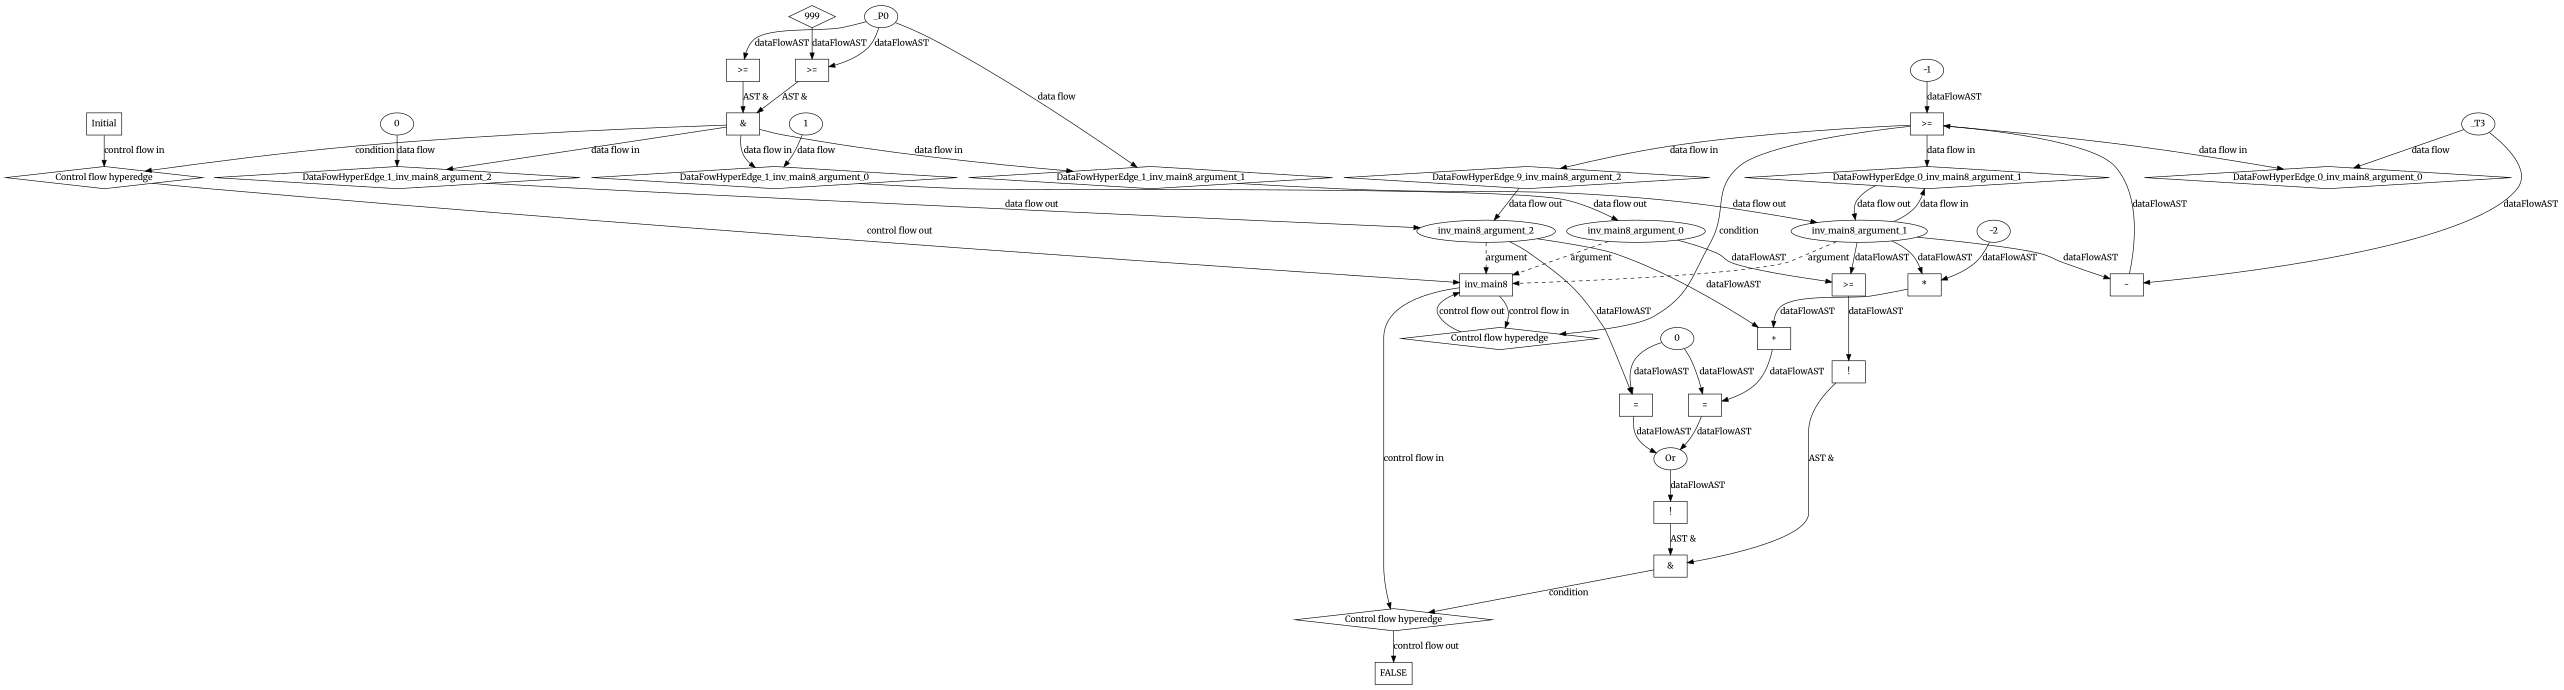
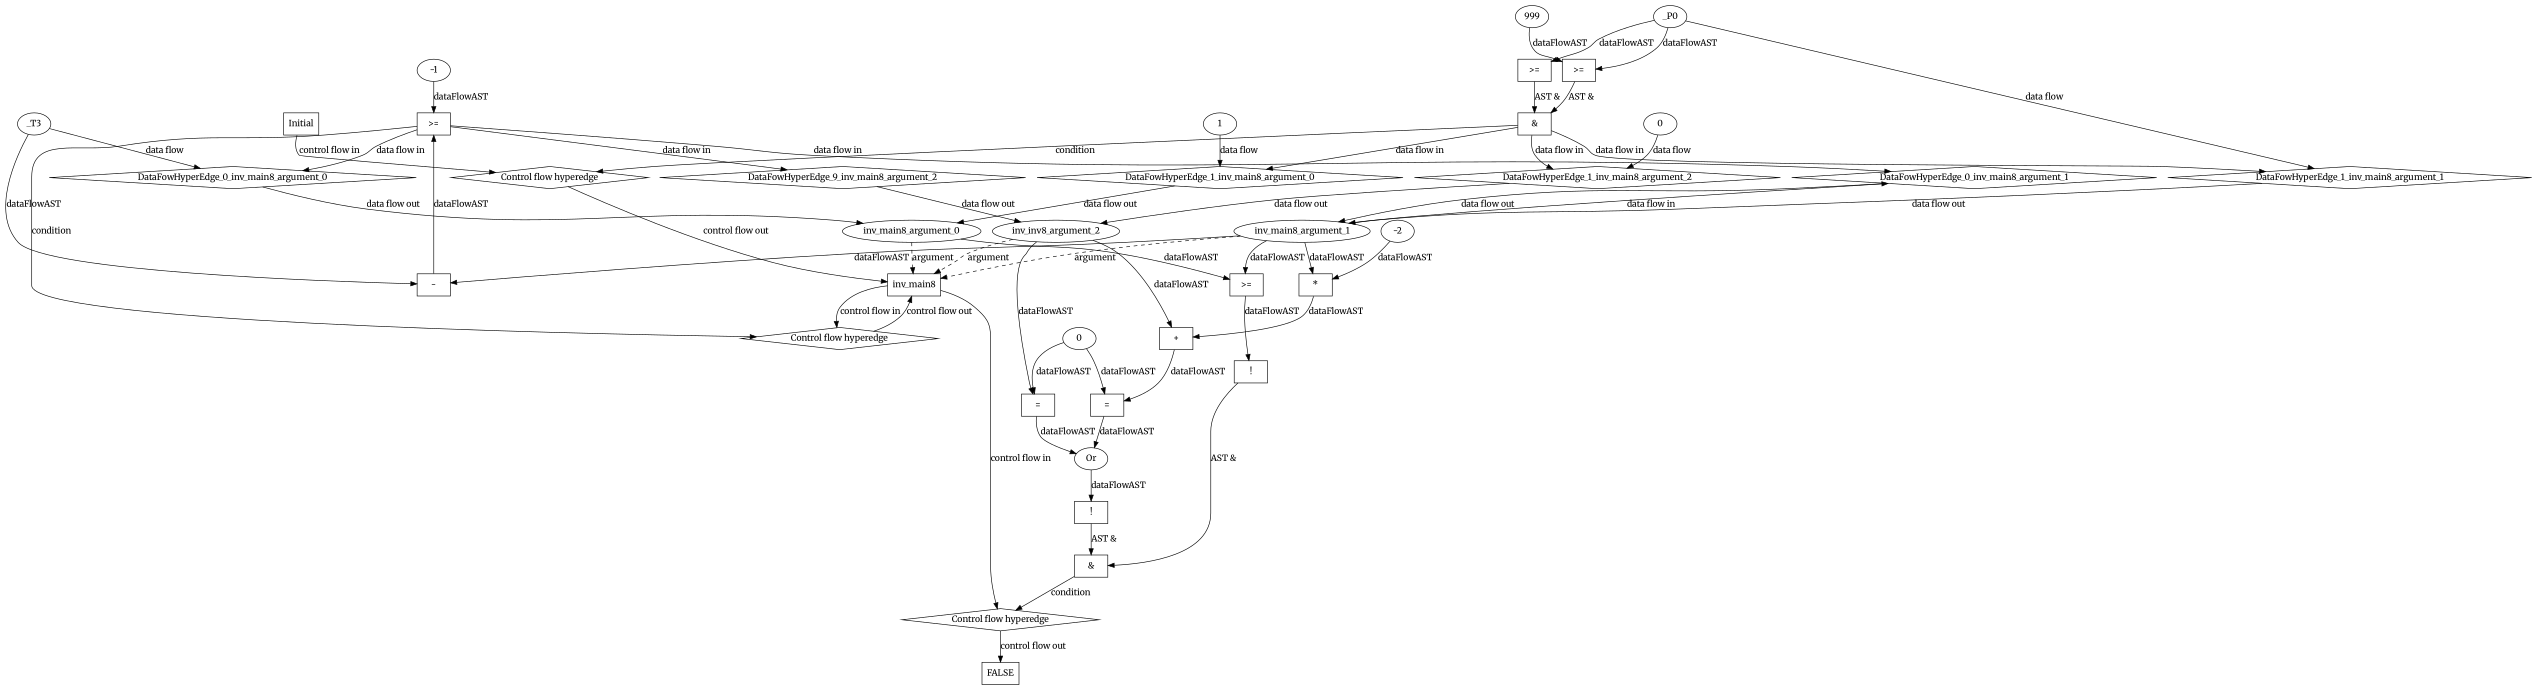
node "999": shape diamond -> ellipse
edge "DataFowHyperEdge_0_inv_main8_argument_0" -> "inv_main8_argument_0": added, label "data flow out"
node "inv_main8_argument_2": label "inv_main8_argument_2" -> "inv_inv8_argument_2"
